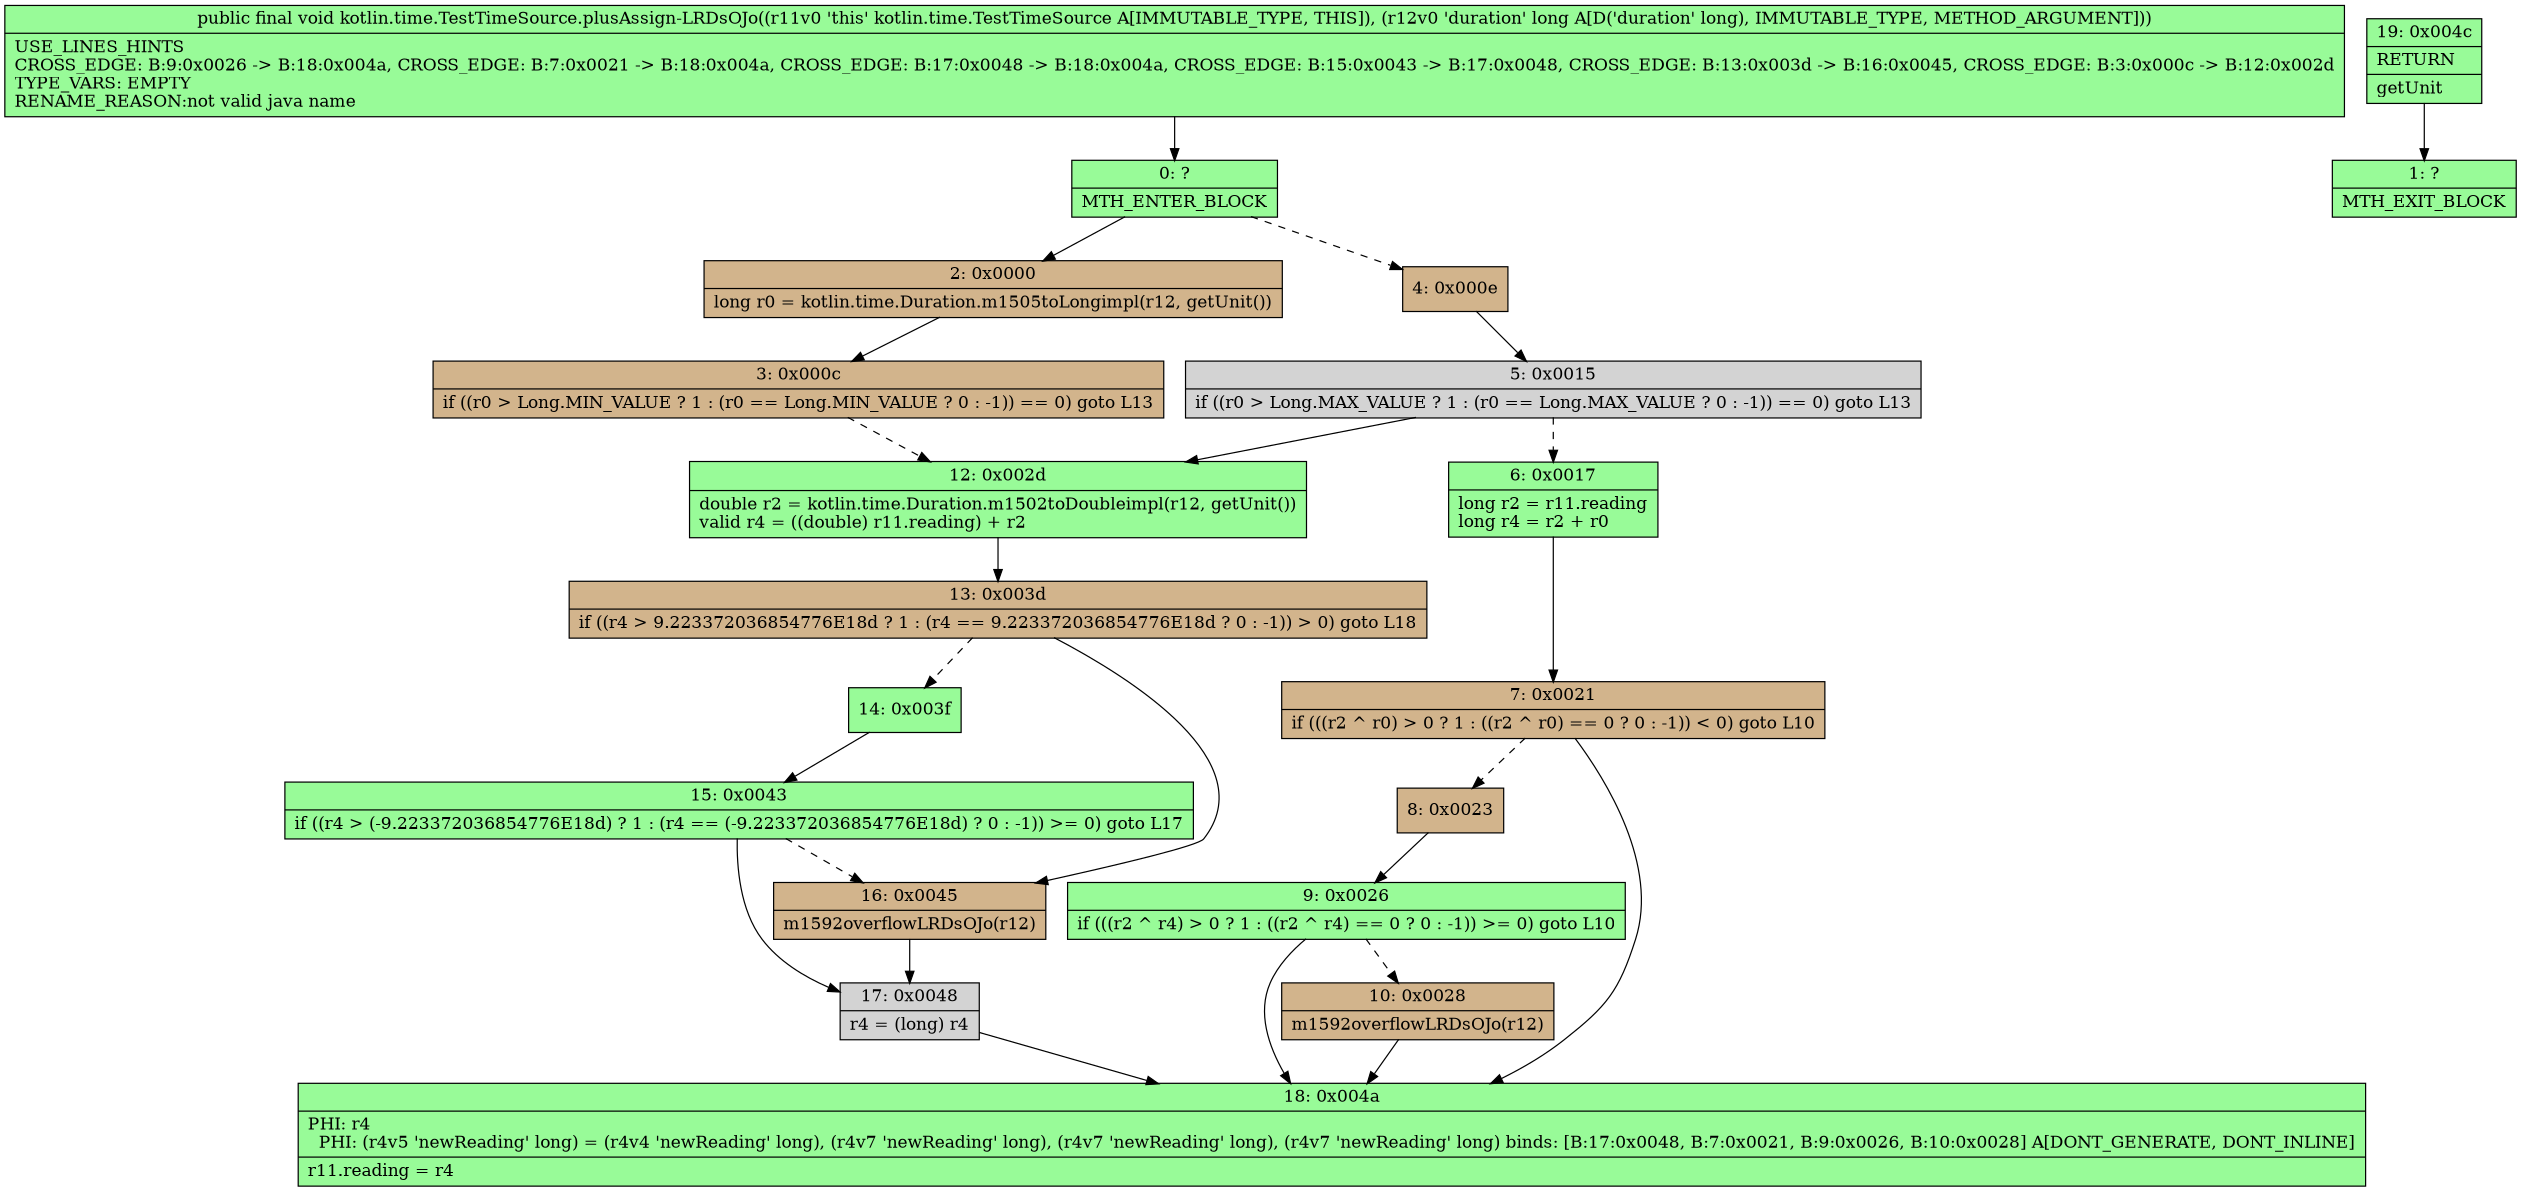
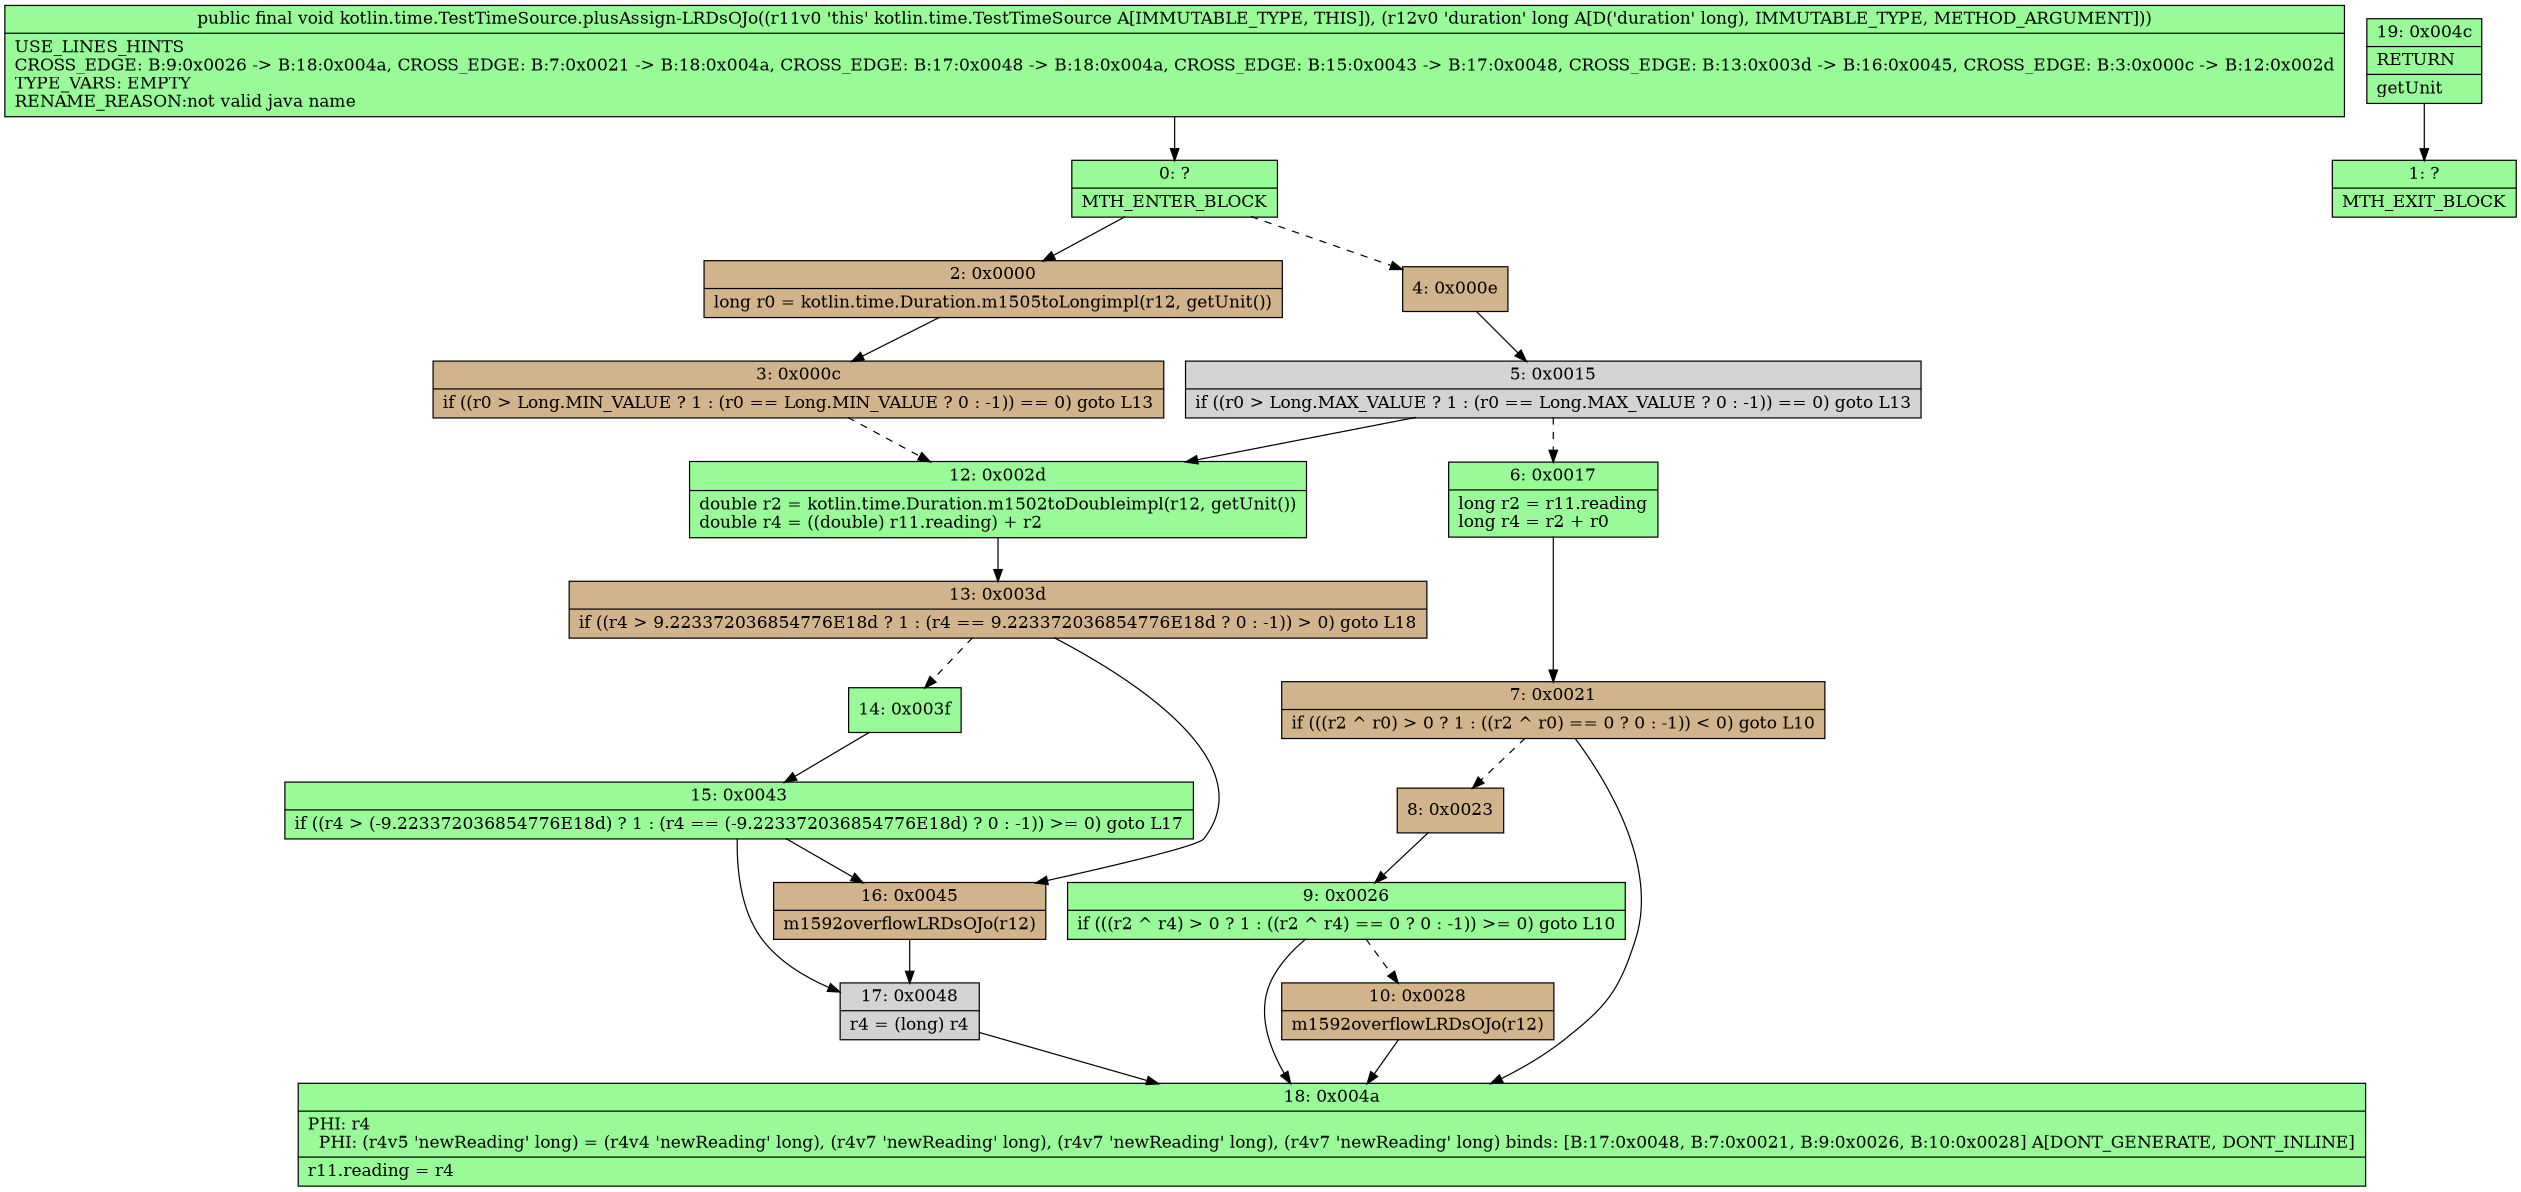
node "12: 0x002d": text "valid r4 = ((double) r11.reading) + r2" -> "double r4 = ((double) r11.reading) + r2"
edge "15: 0x0043" -> "16: 0x0045": style dashed -> solid
